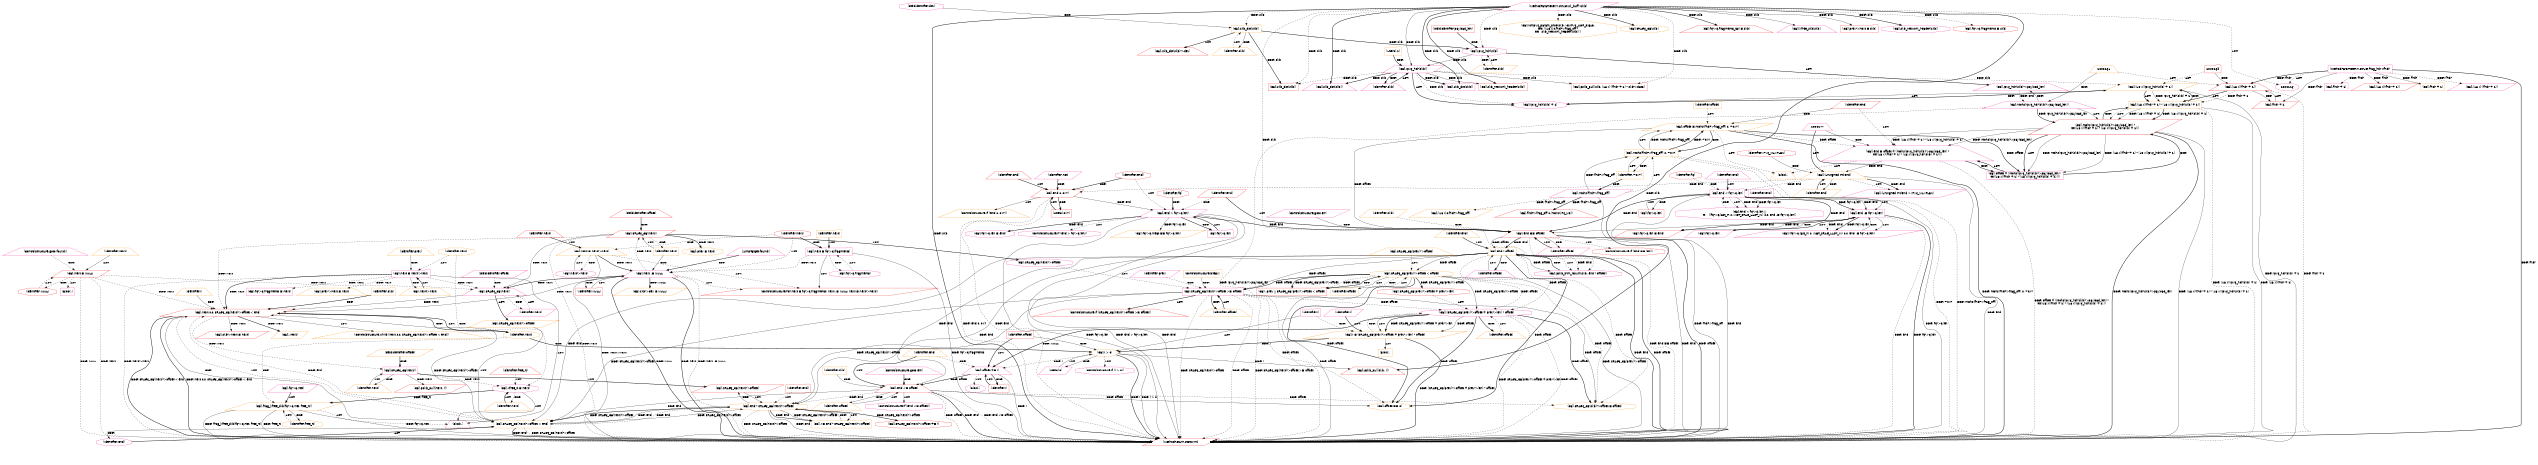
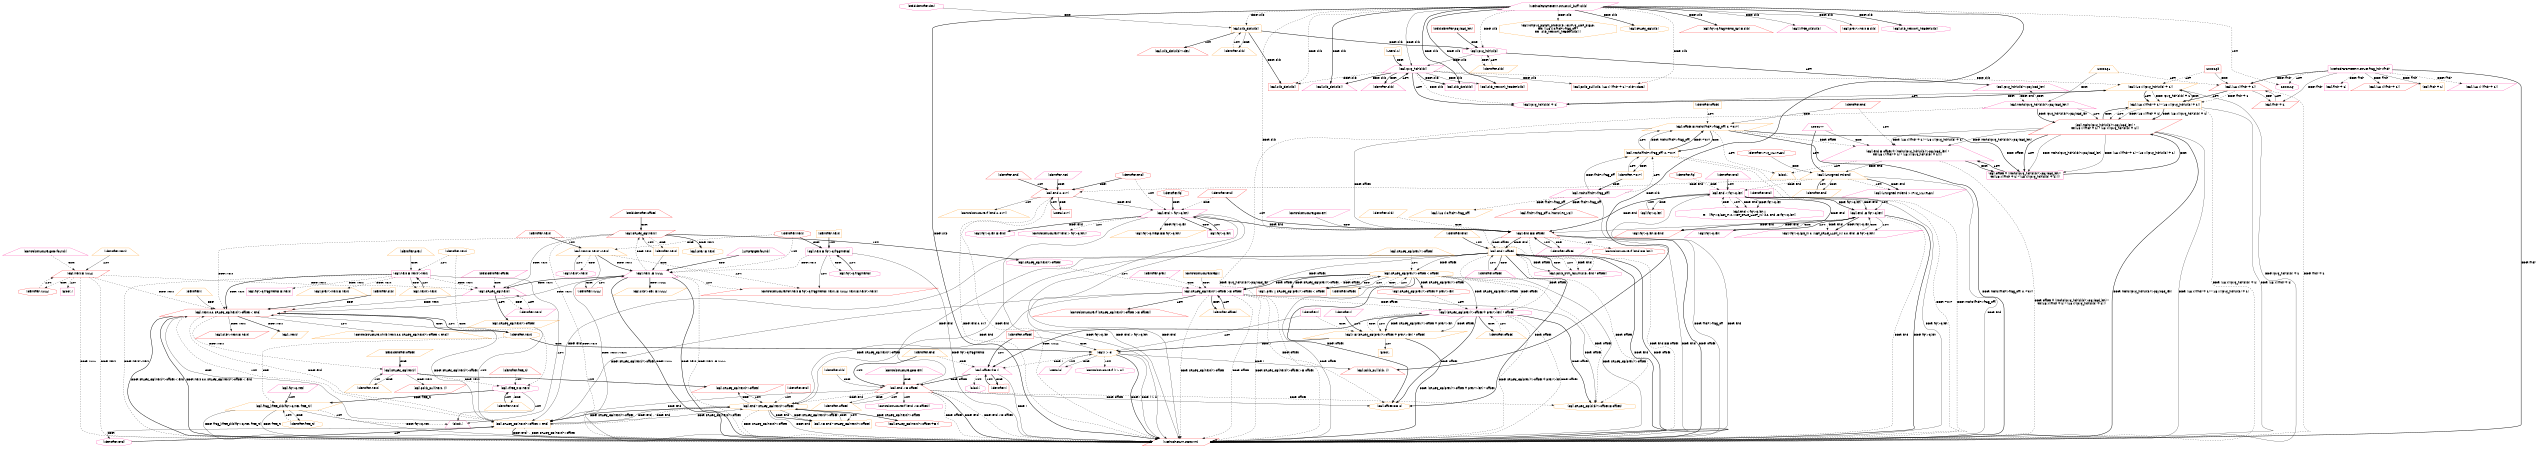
node "(Call,fq->q.fragments = skb)": removed
edge "(Call,fq->q.fragments)" -> "(Call,next = fq->q.fragments)": style dashed -> bold
